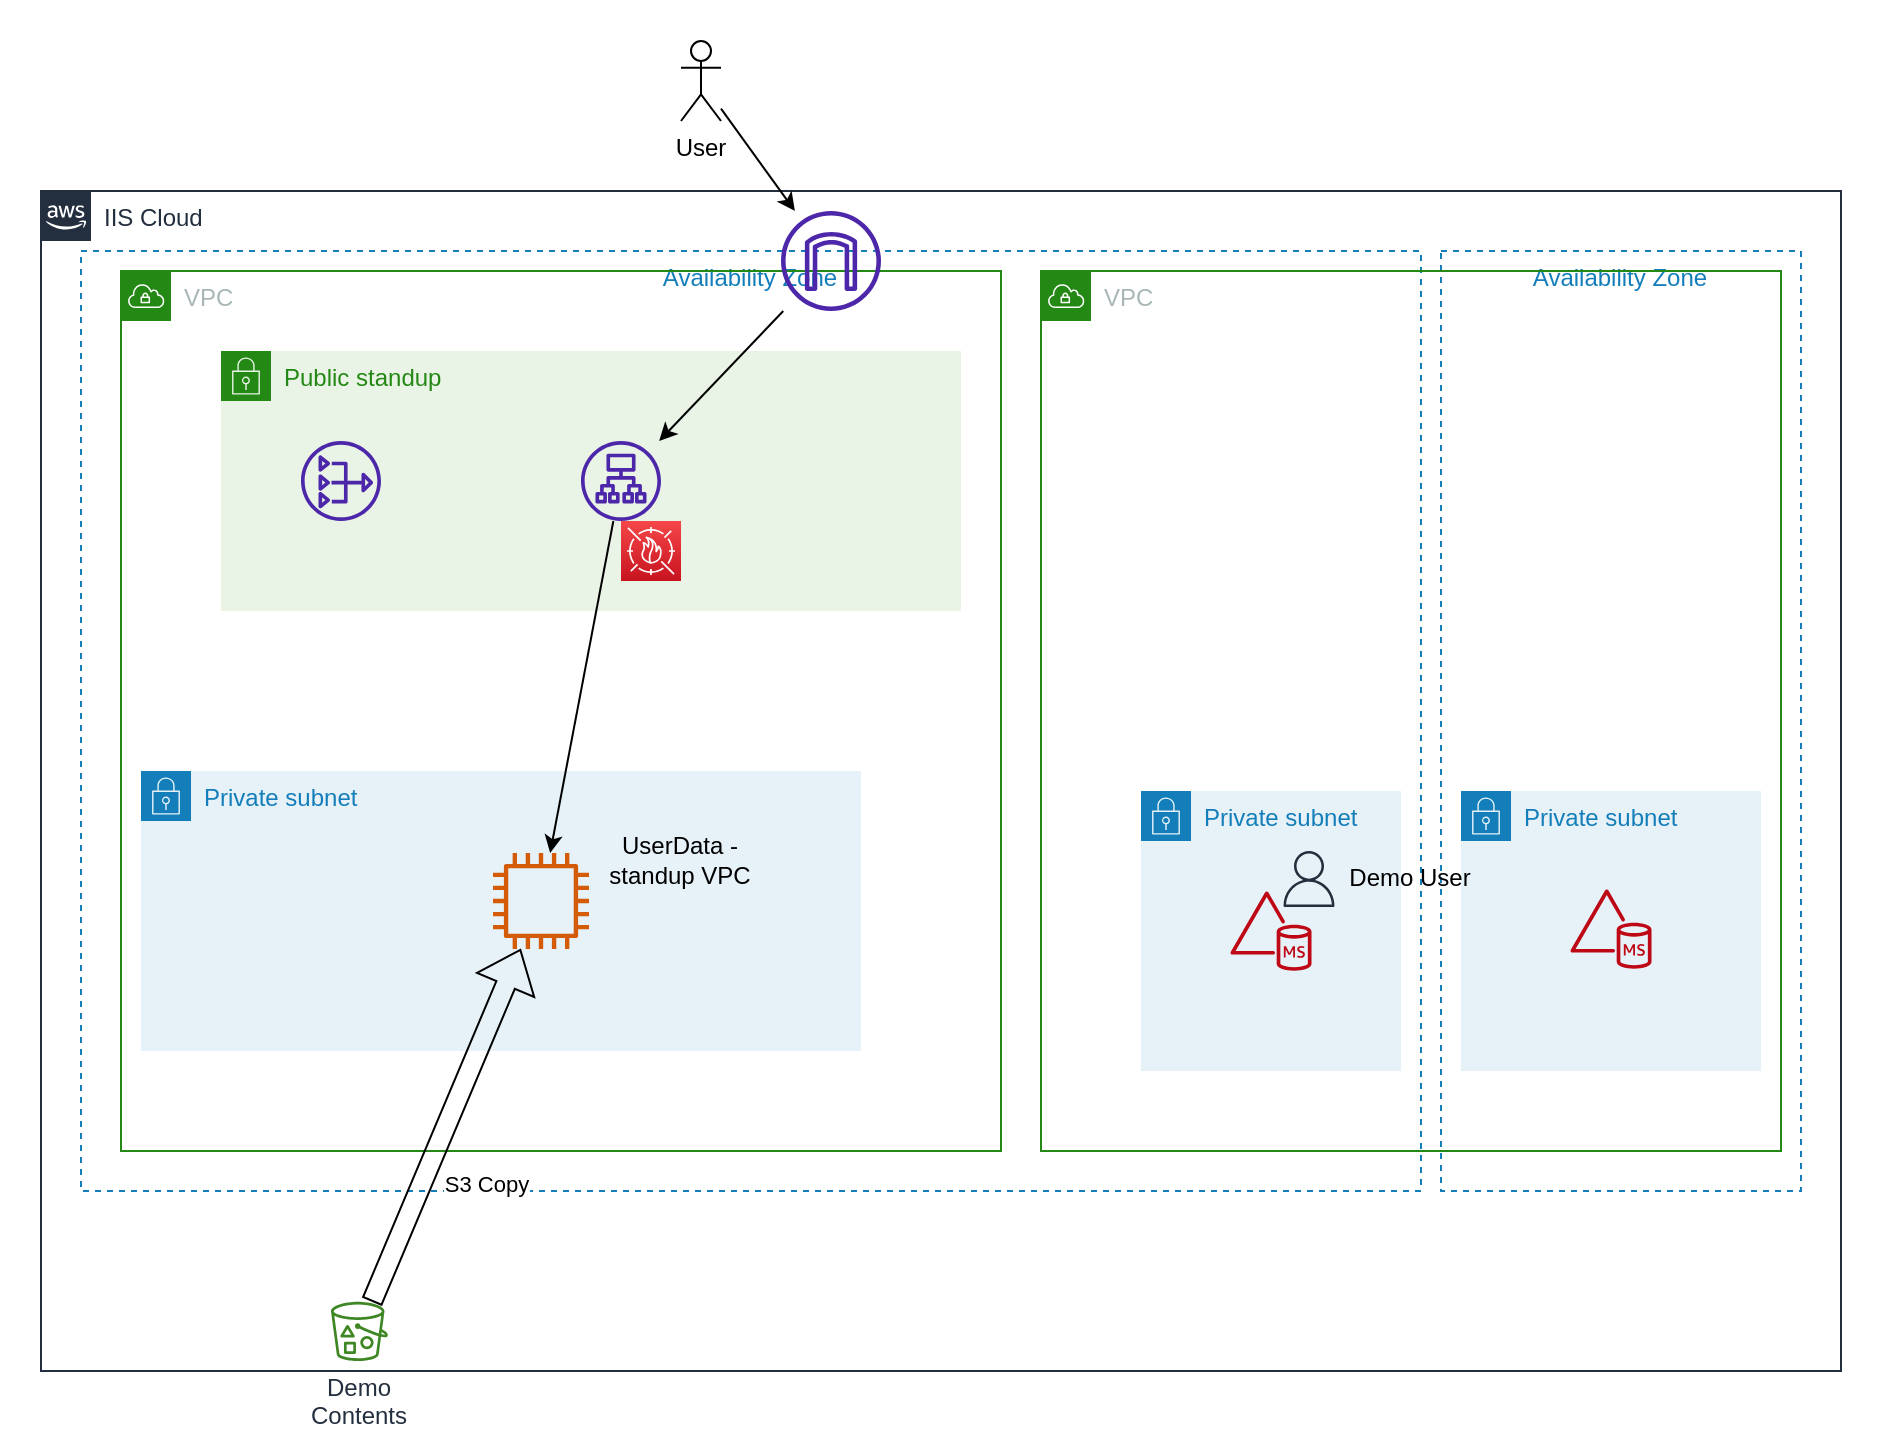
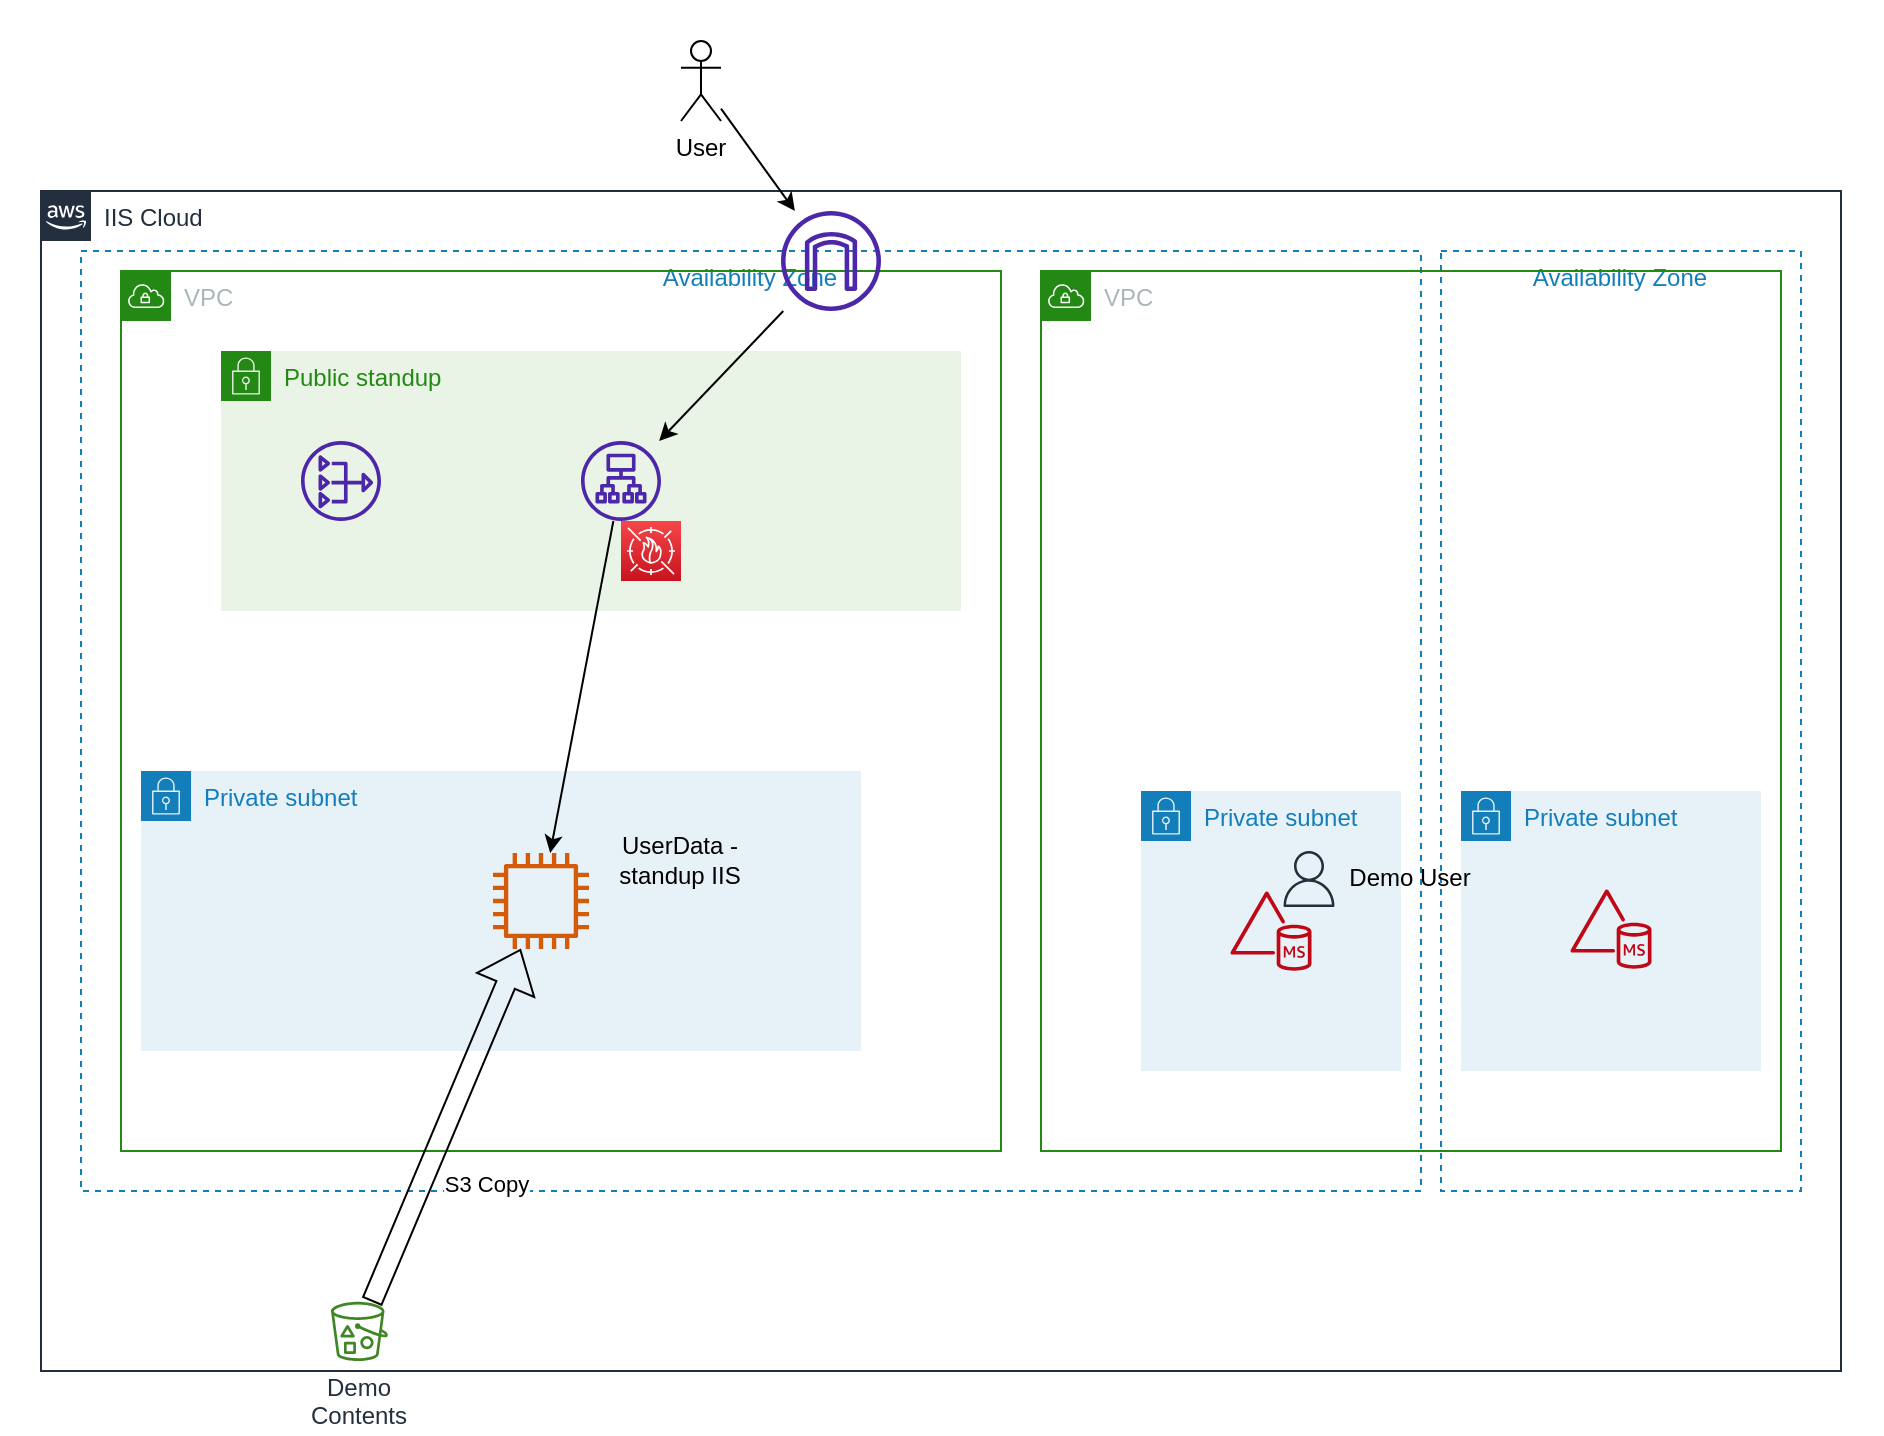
node "UserData - standup VPC": label "UserData - standup VPC" -> "UserData - standup IIS"
